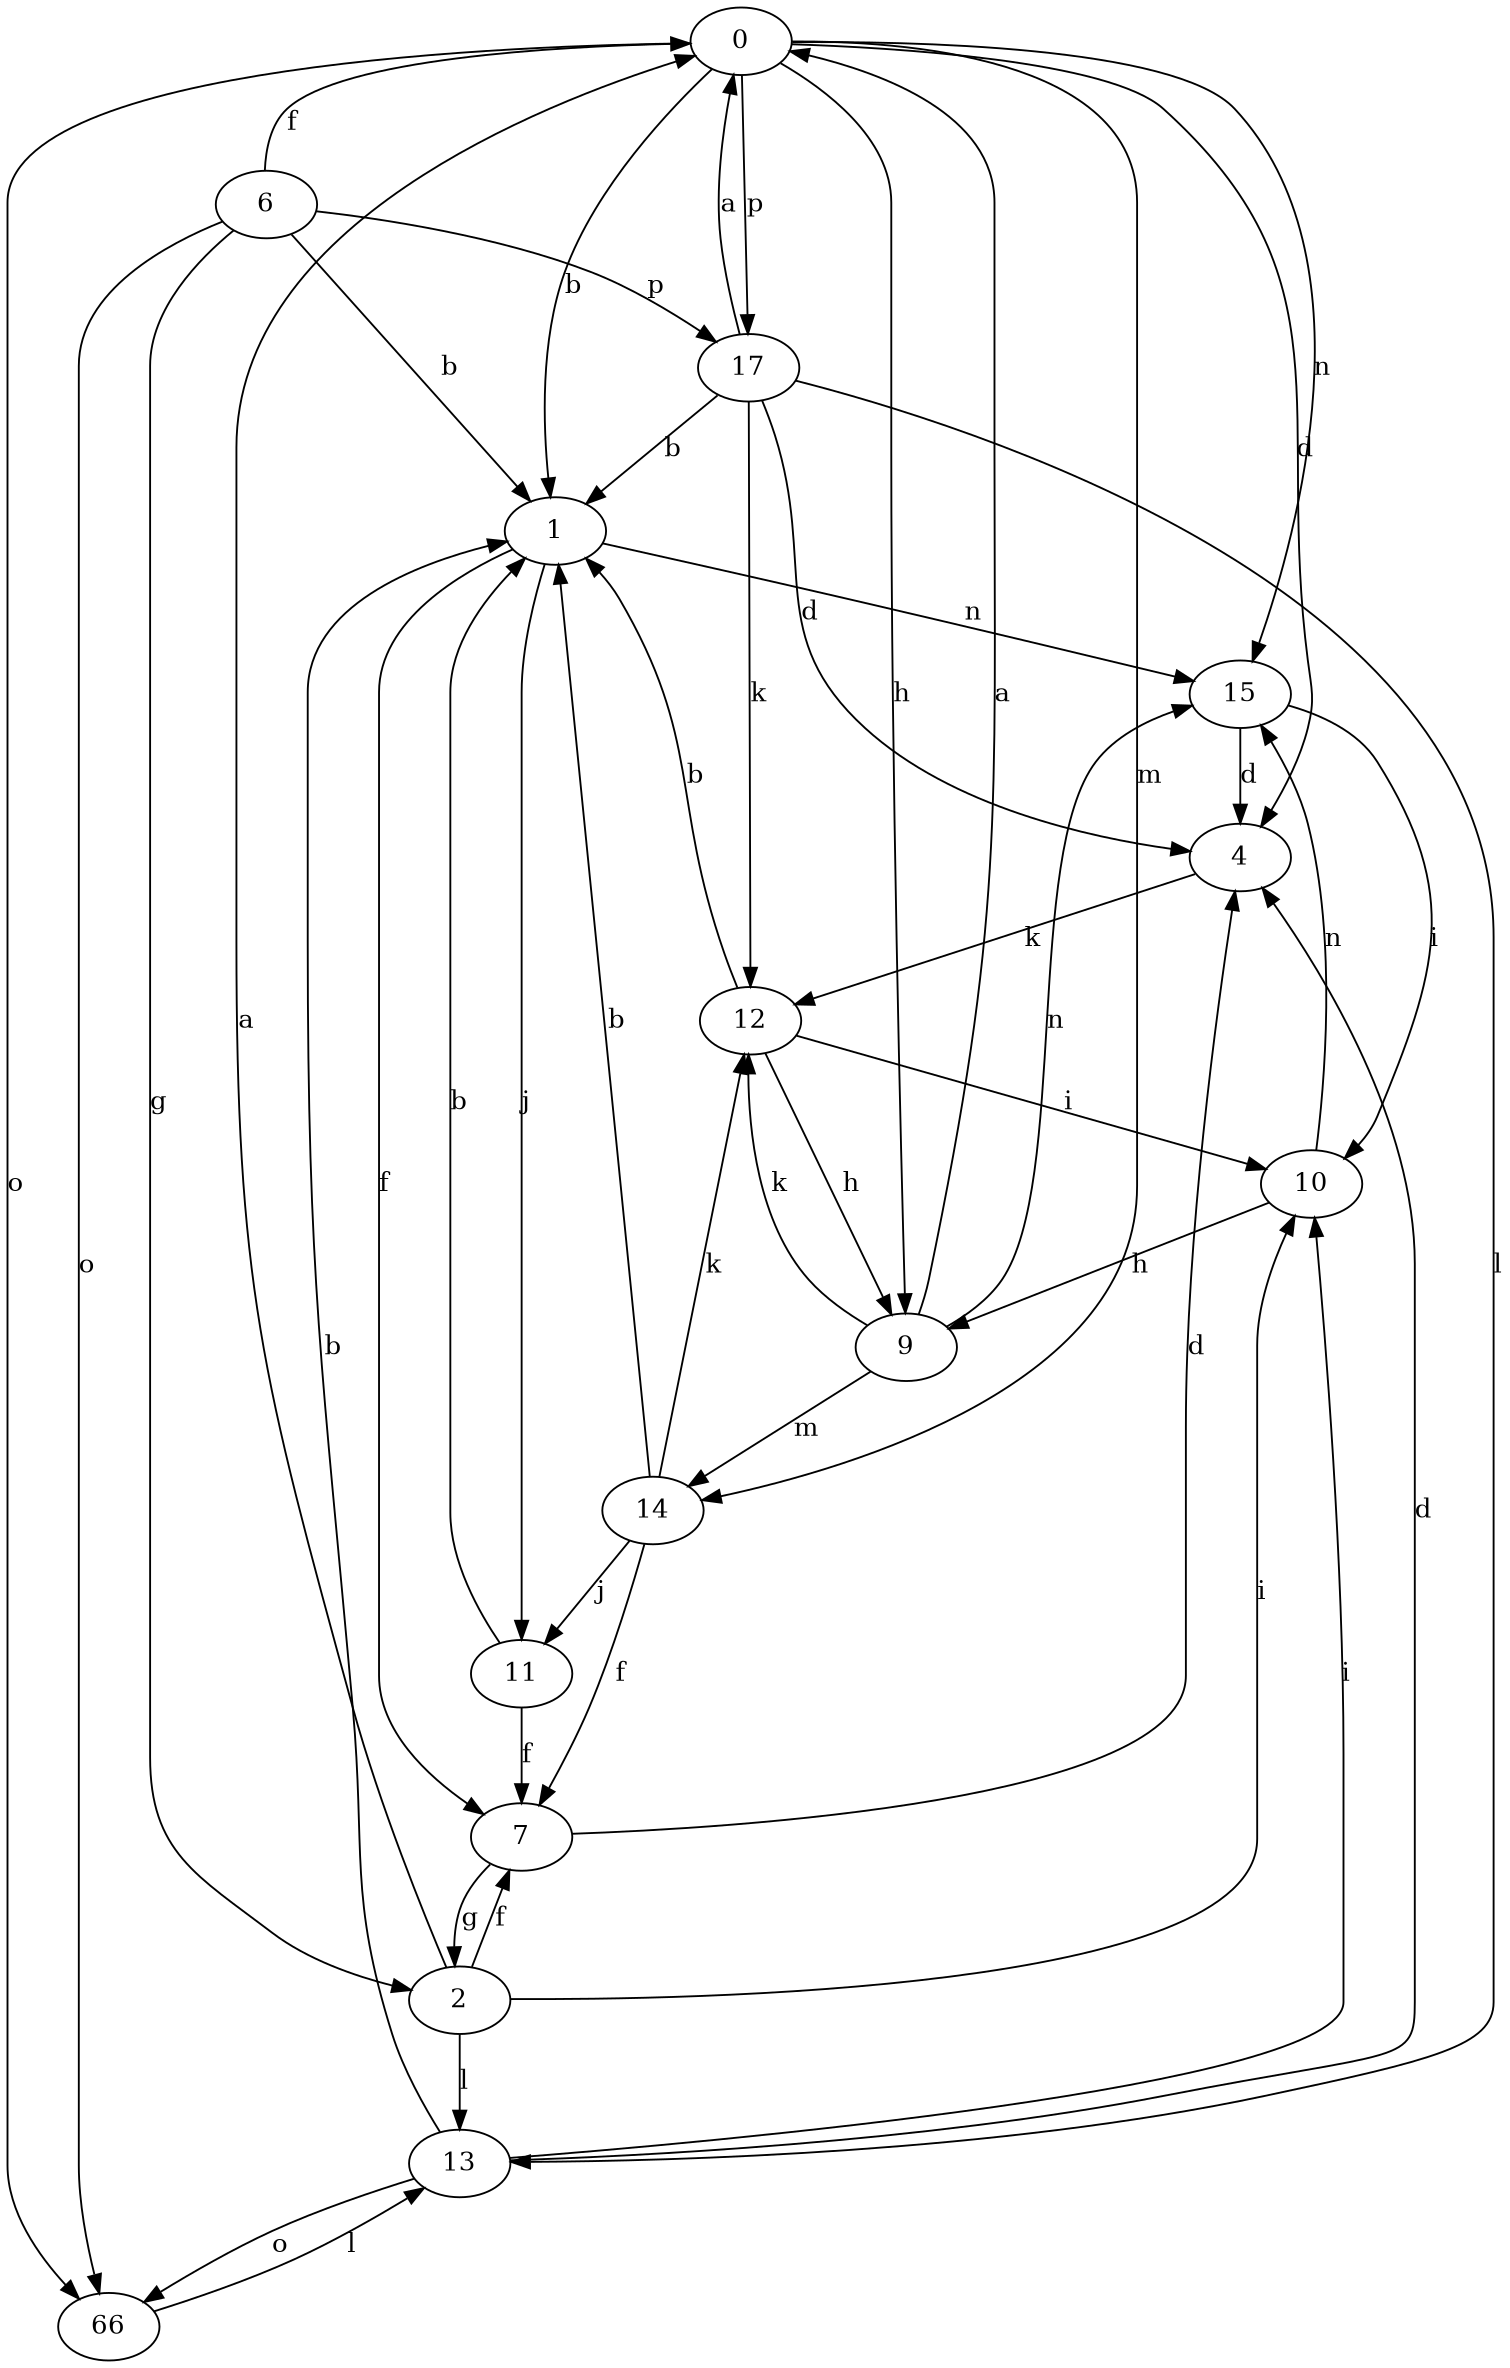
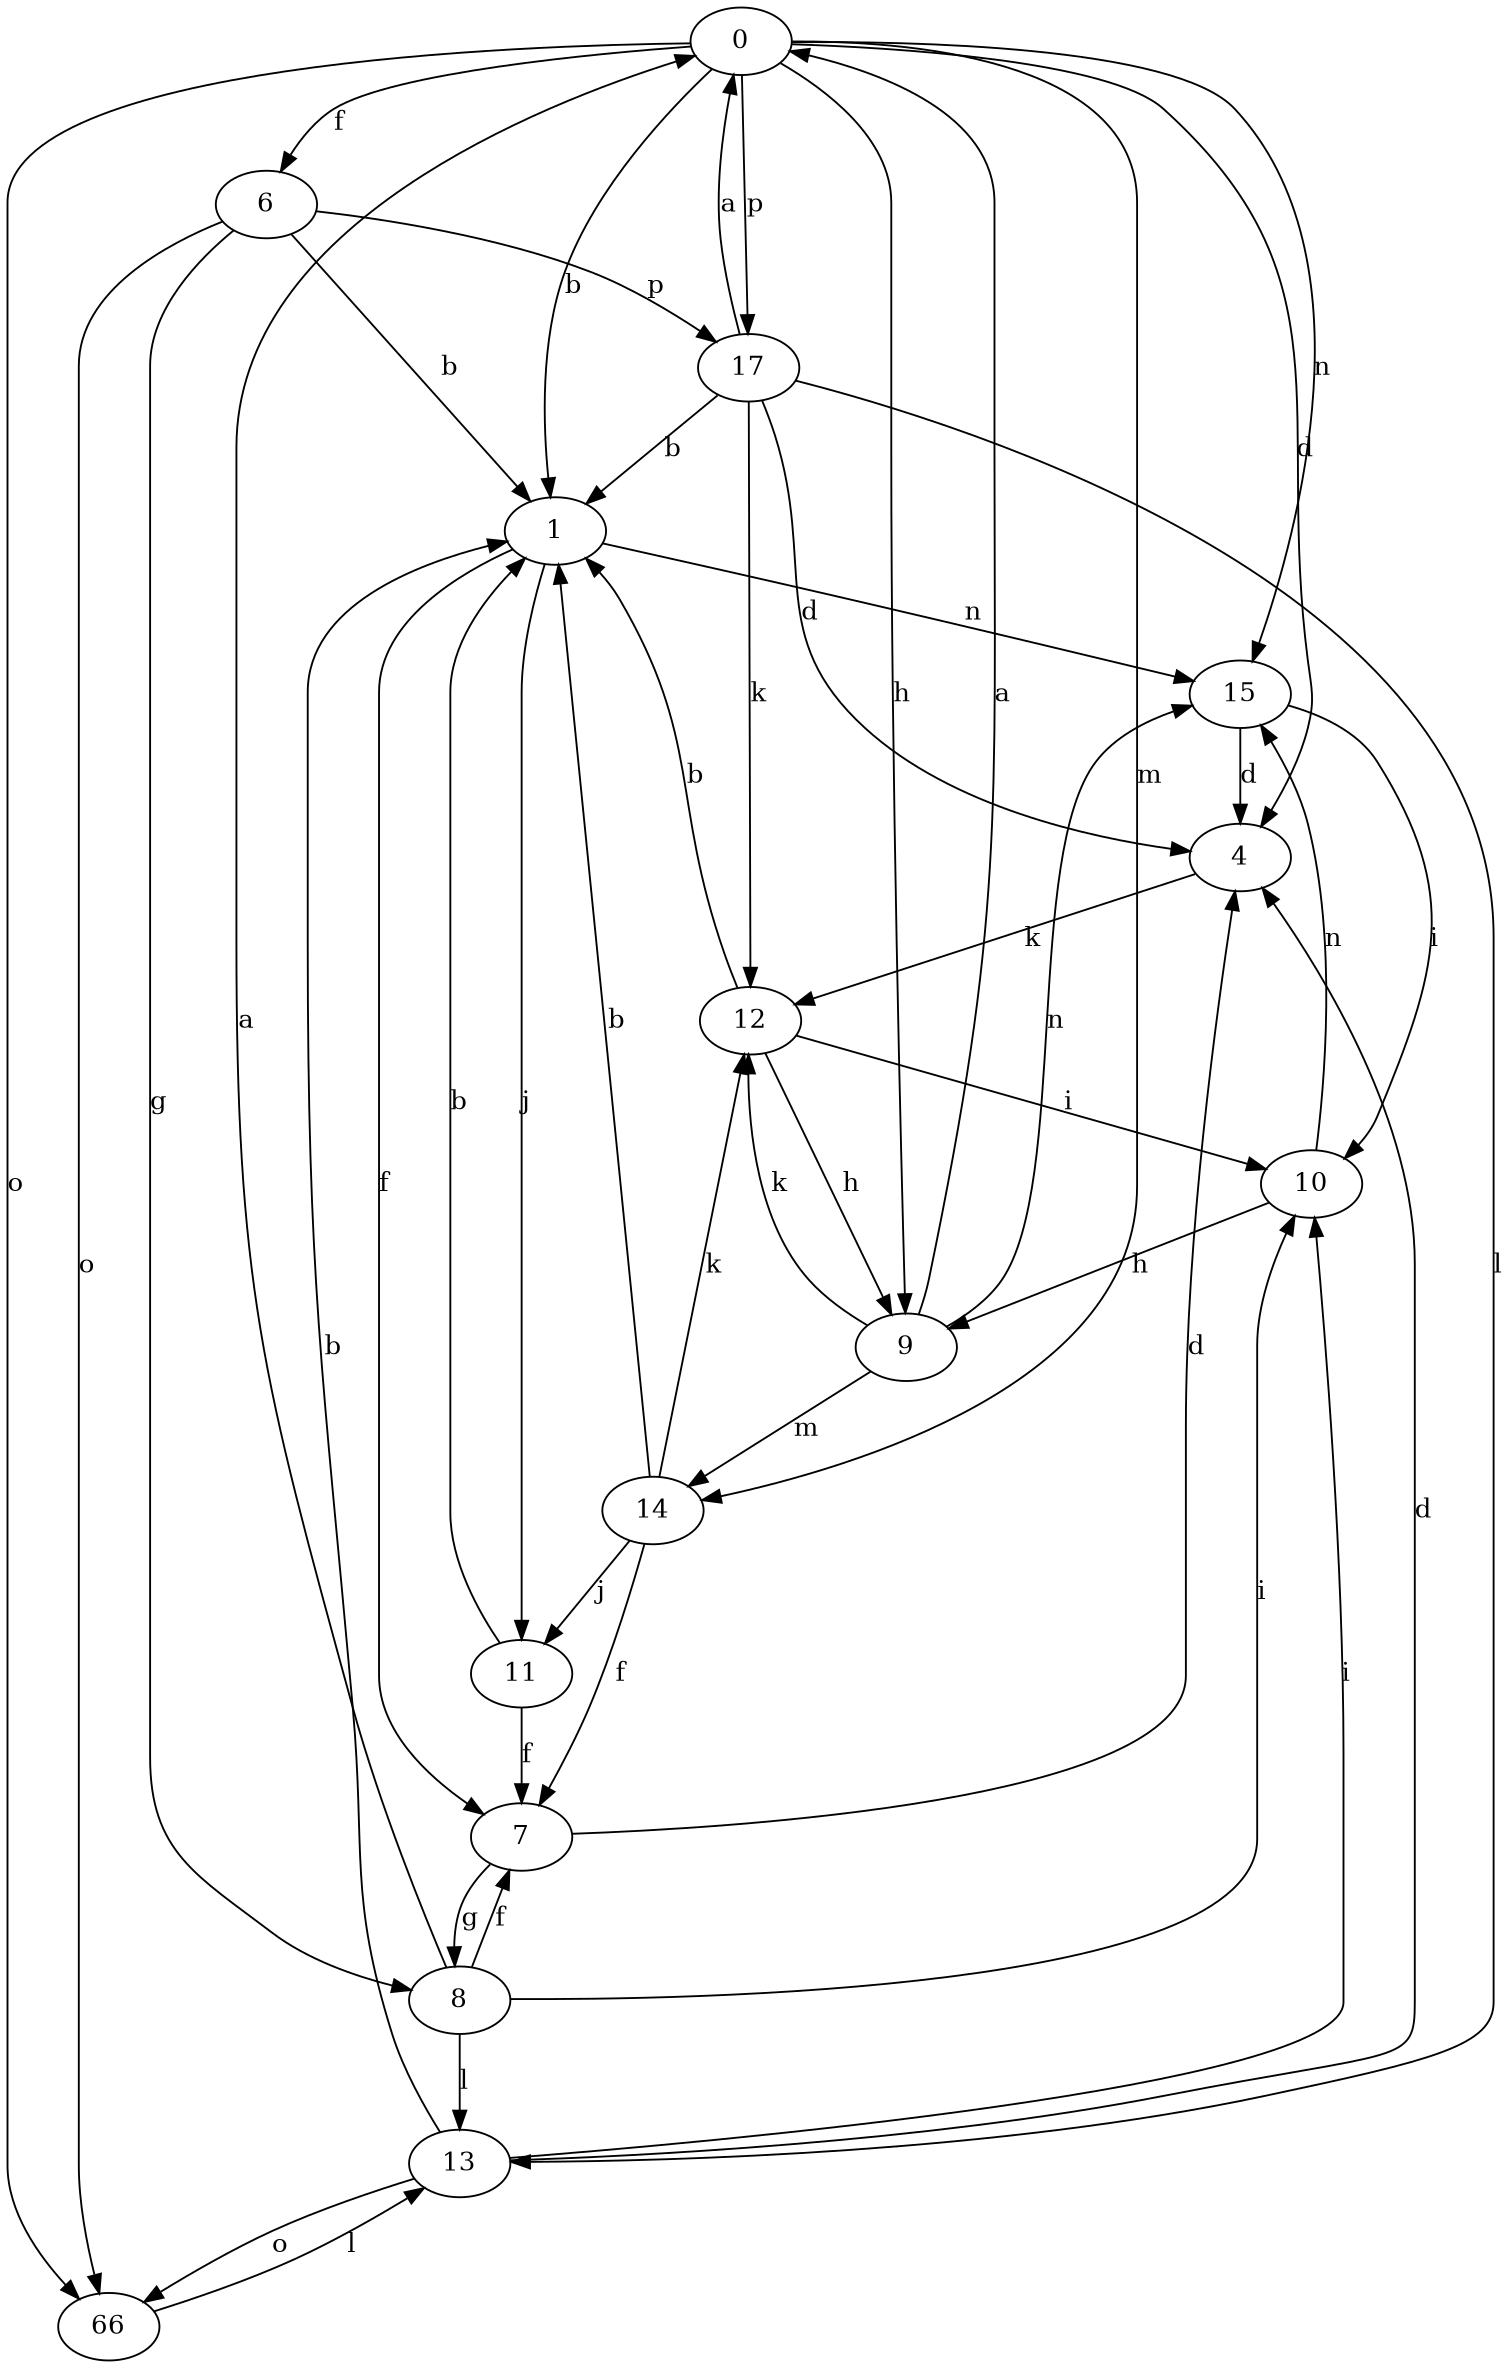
edge "6" -> "0": reversed
node "2": label "2" -> "8"
